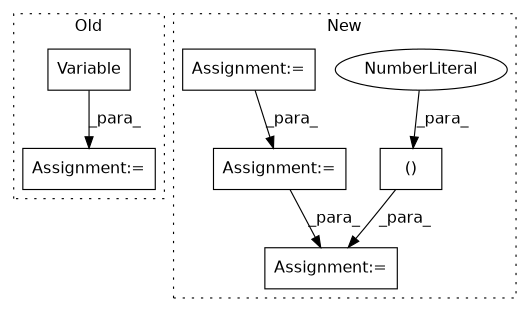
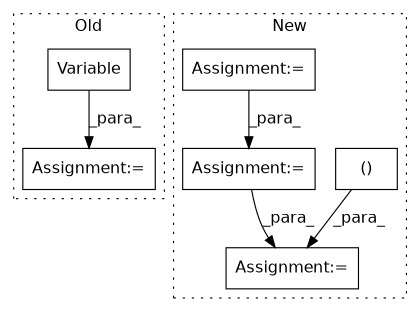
node "NumberLiteral": removed
